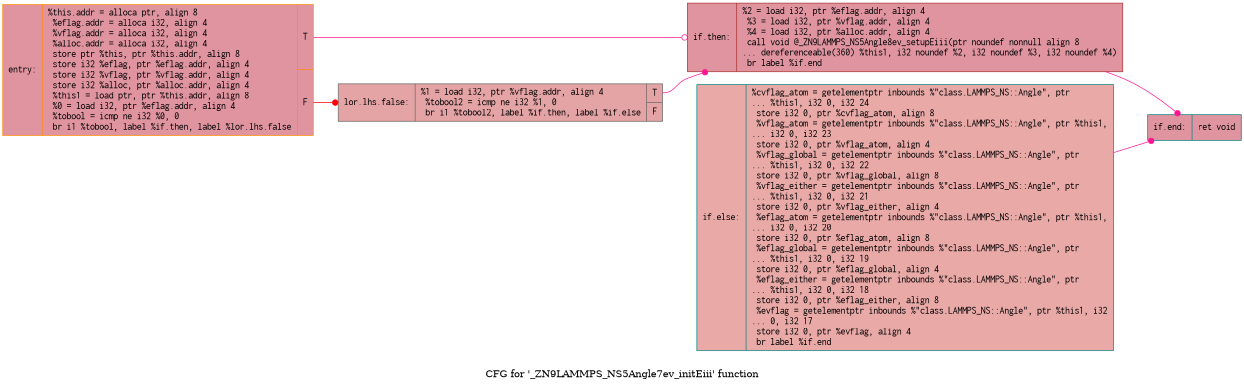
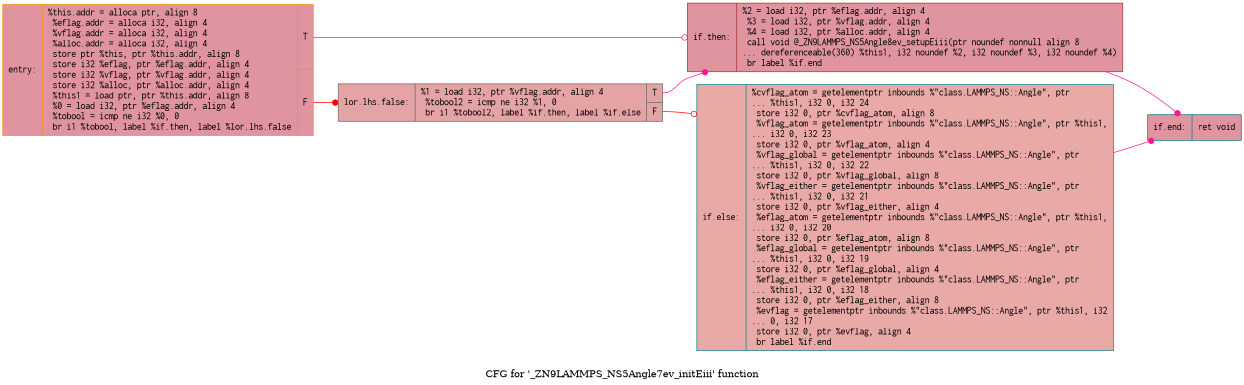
edge "lor.lhs.false:" -> "if.else:": added
